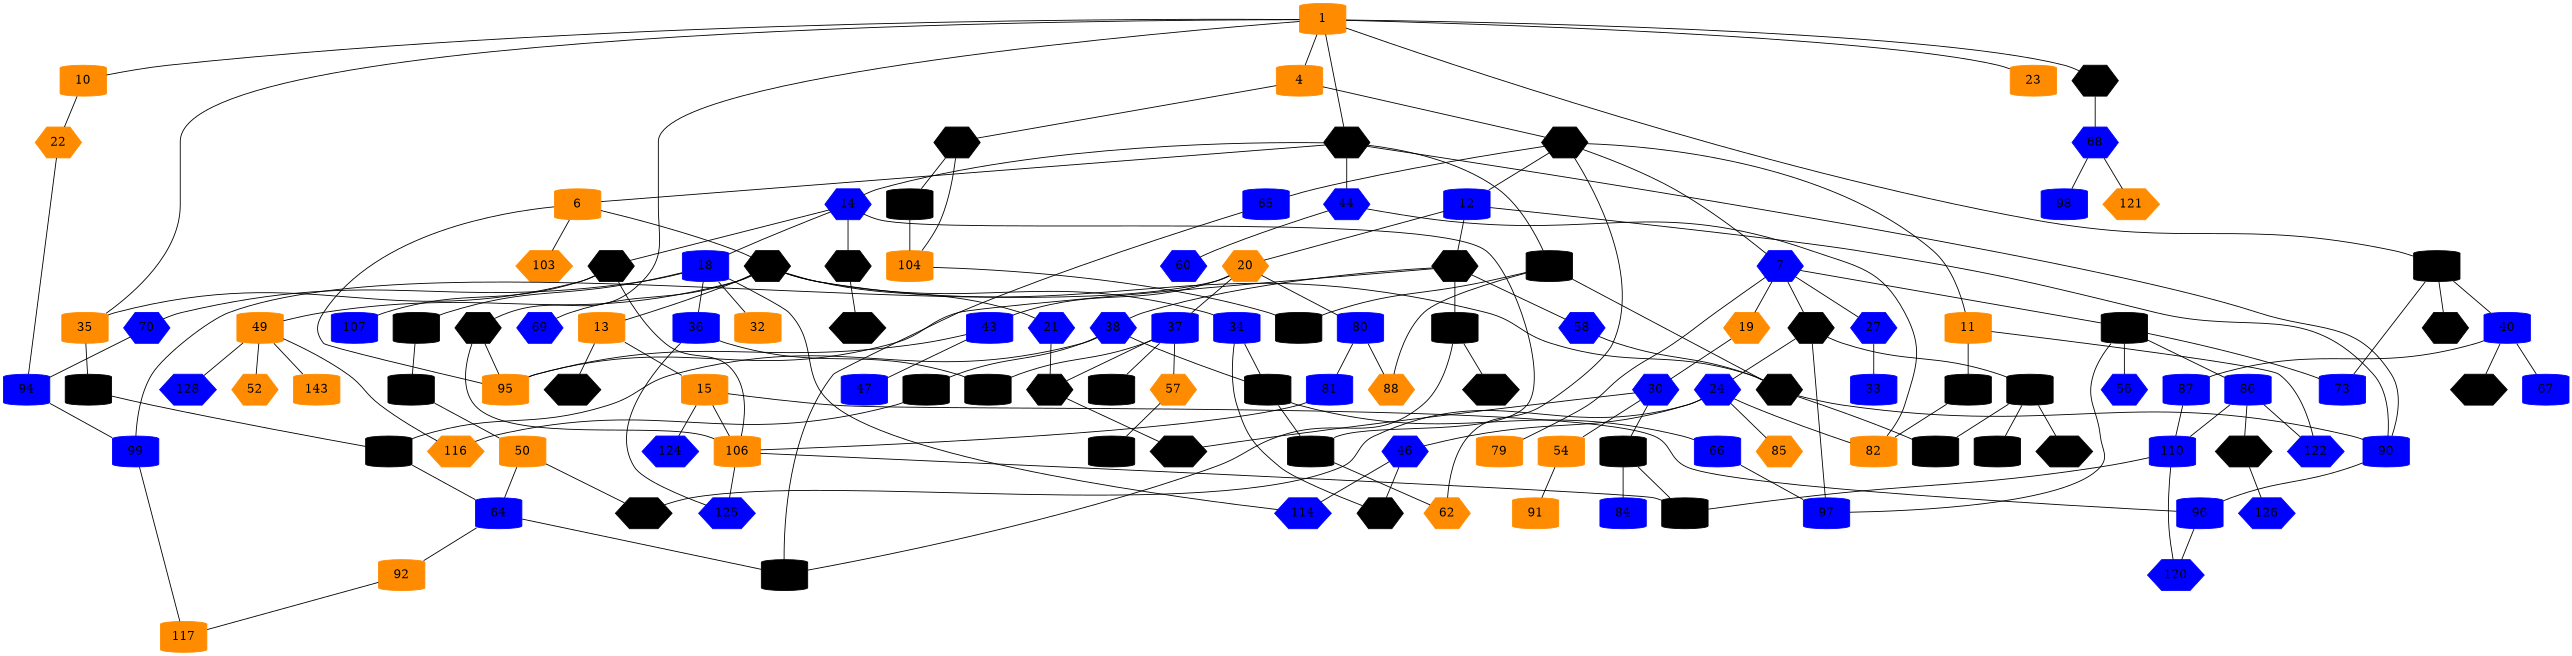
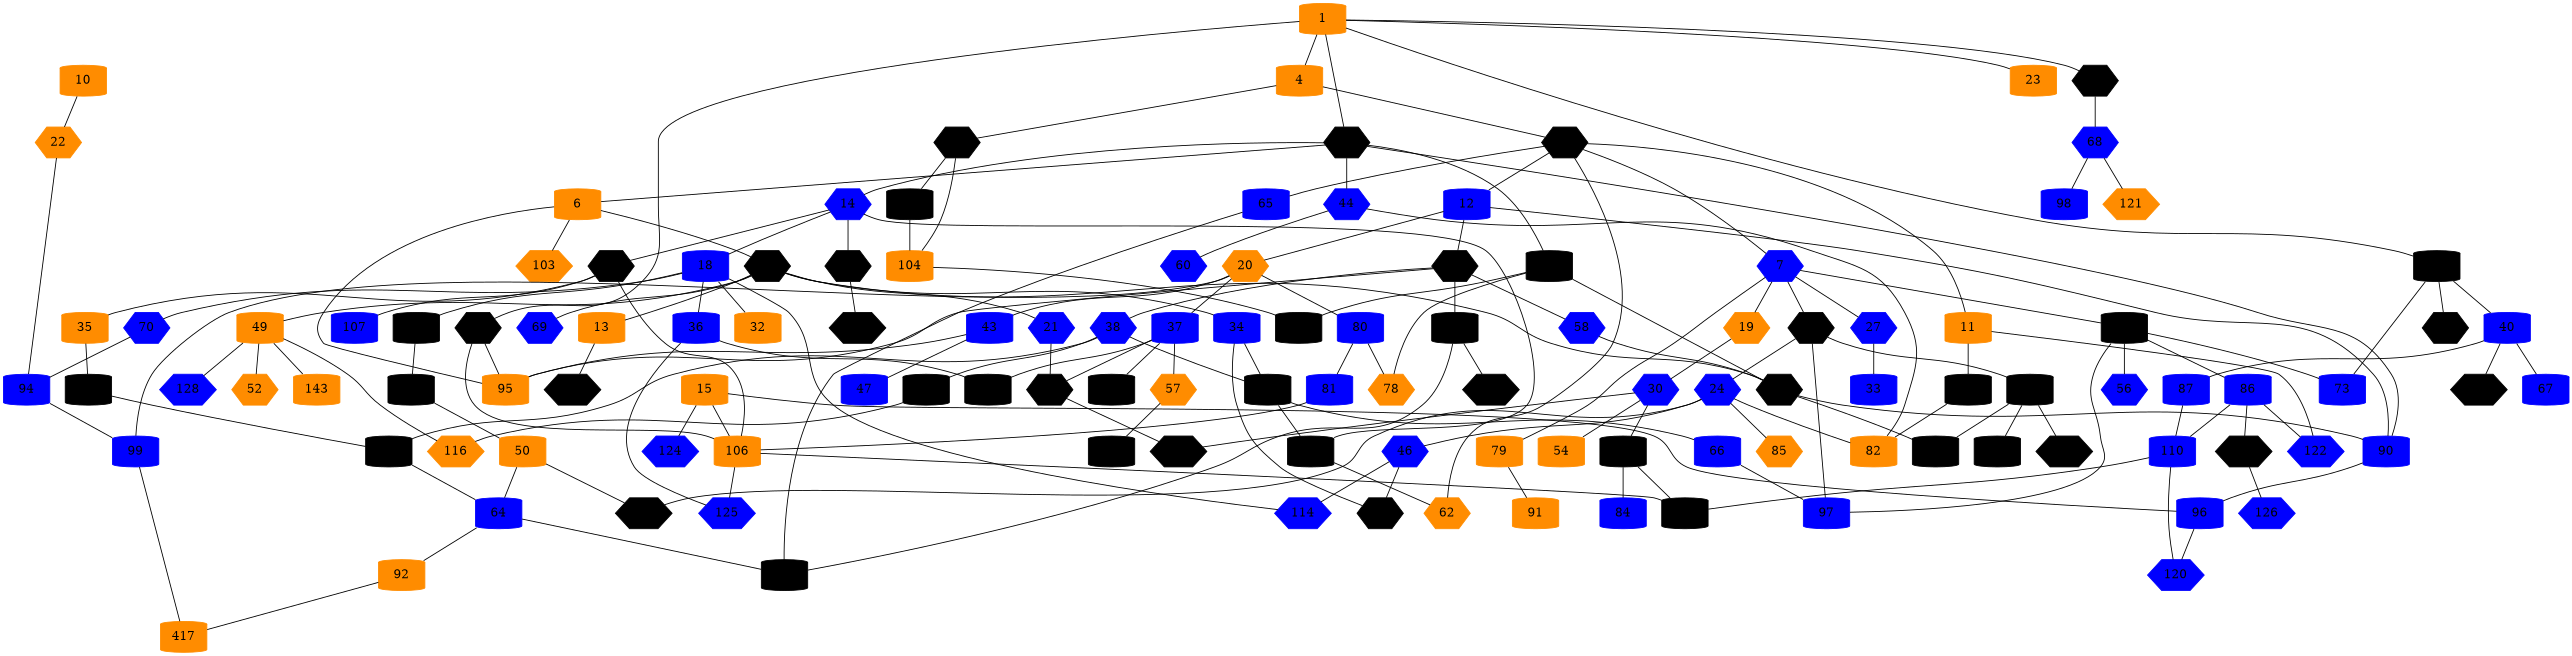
edge "1" -- "10": removed
edge "1" -- "35": removed
edge "13" -- "15": removed
node "88": label "88" -> "78"
edge "54" -- "91": now "79" -- "91"
node "117": label "117" -> "417"
